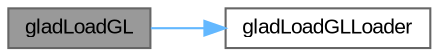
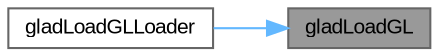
edge "gladLoadGL" -> "gladLoadGLLoader": reversed
